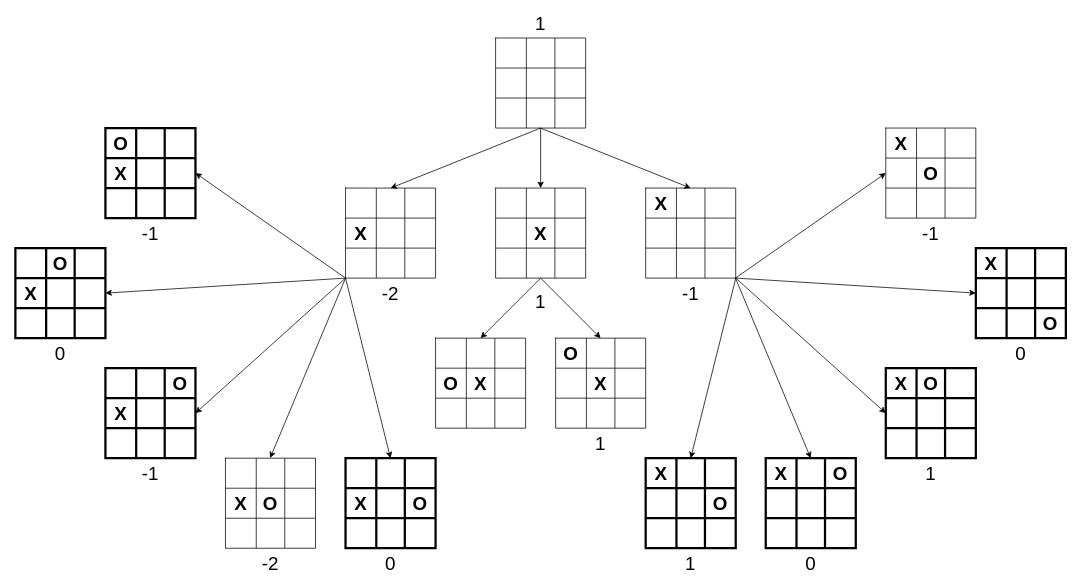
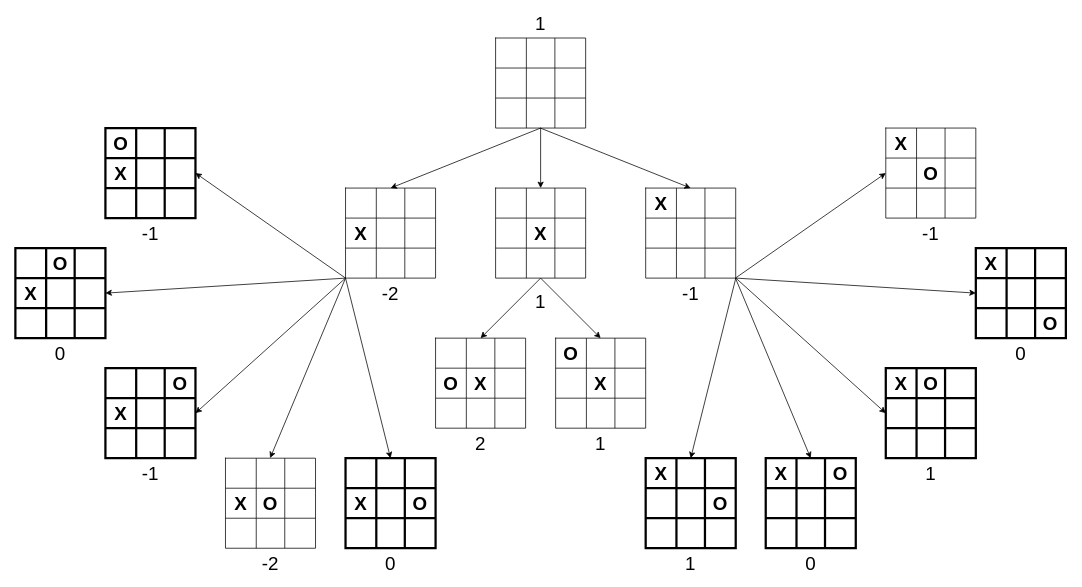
node "2": added
